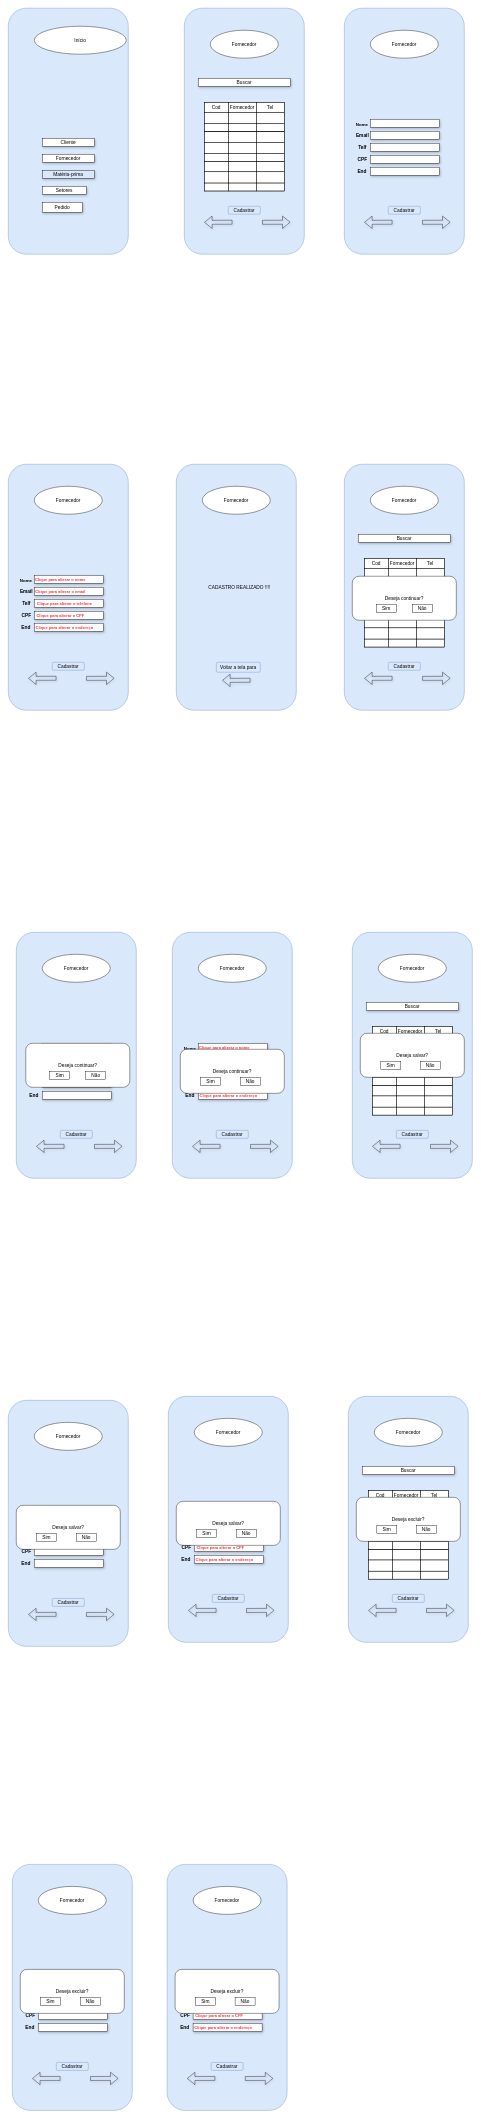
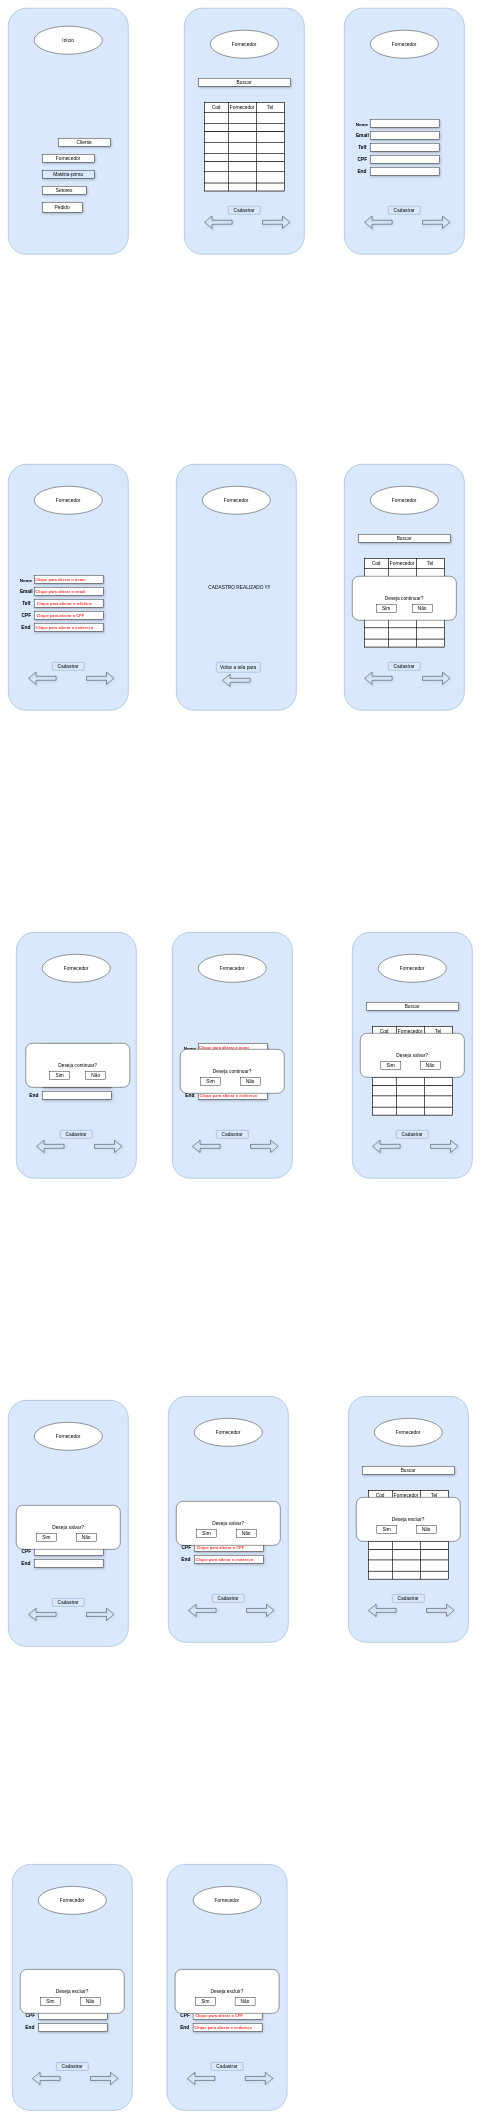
node "Início": size 92x28 -> 68x28
node "Cliente": moved (68, 142) -> (84, 142)
